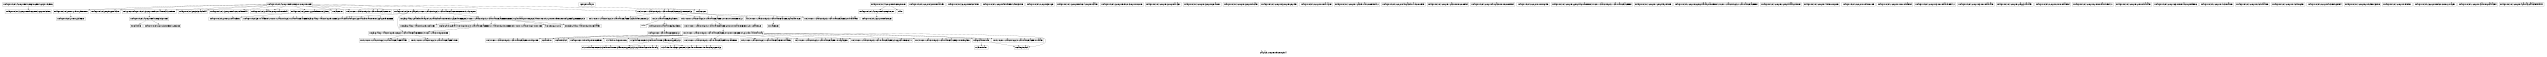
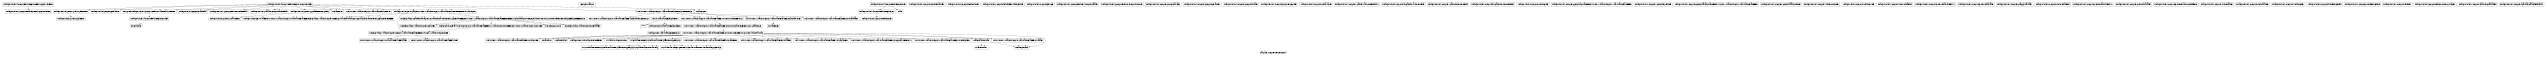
node "_ZN9LAMMPS_NS5Group5countEiPNS_6RegionE": removed
